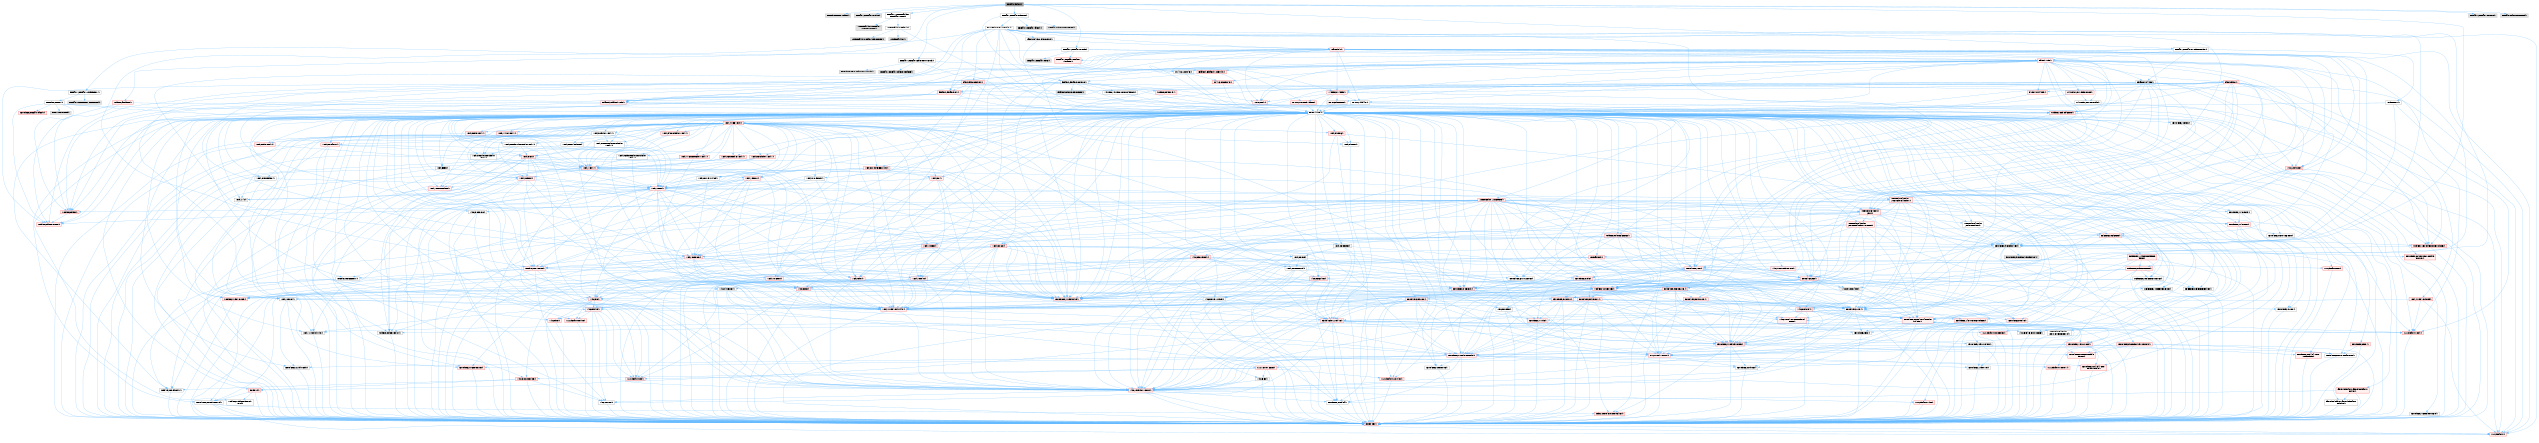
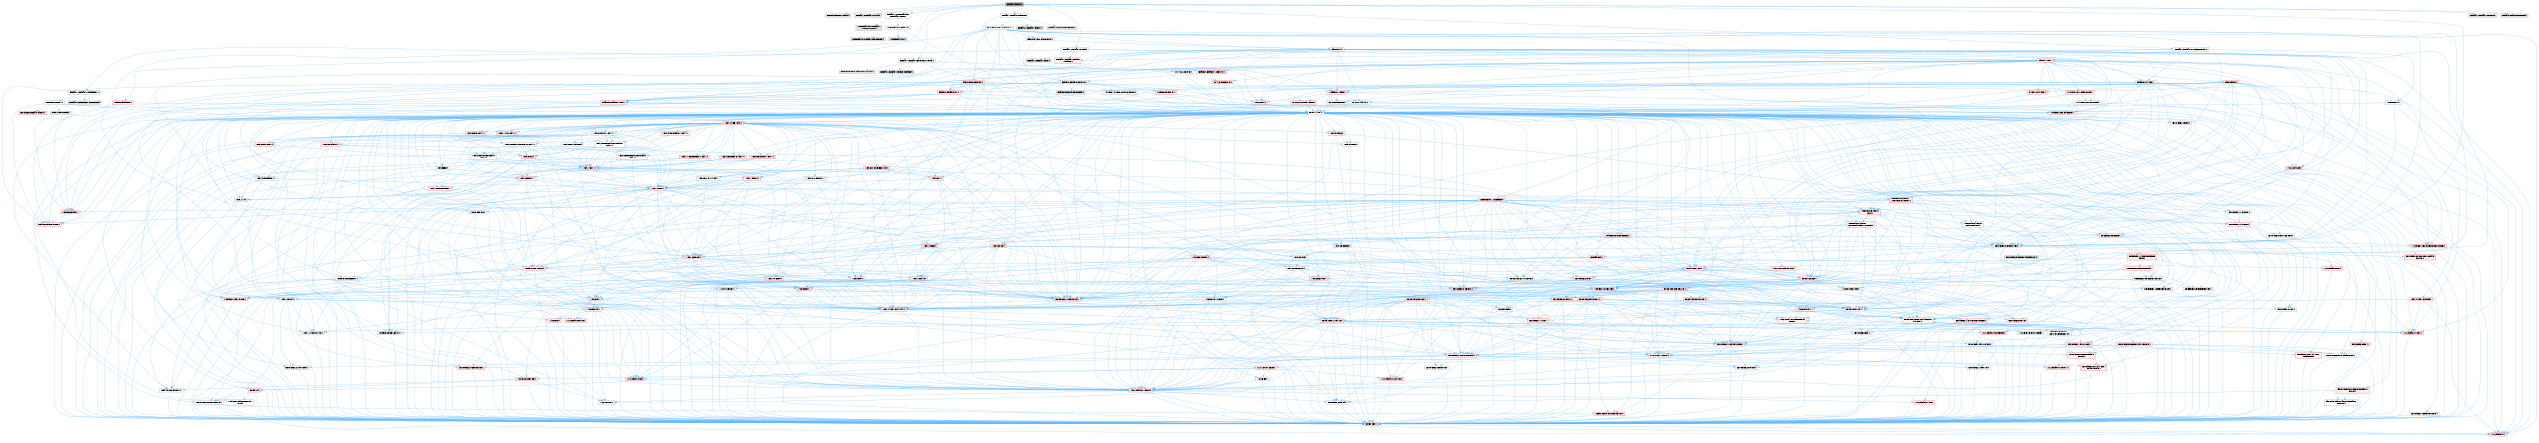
edge "Misc/SecureHash.h" -> "UObject/UnrealNames.h": now "Misc/SecureHash.h" -> "Misc/AssertionMacros.h"
